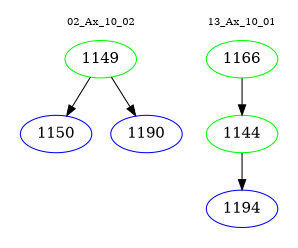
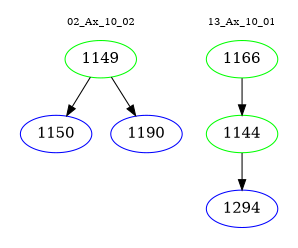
node "1194": label "1194" -> "1294"
